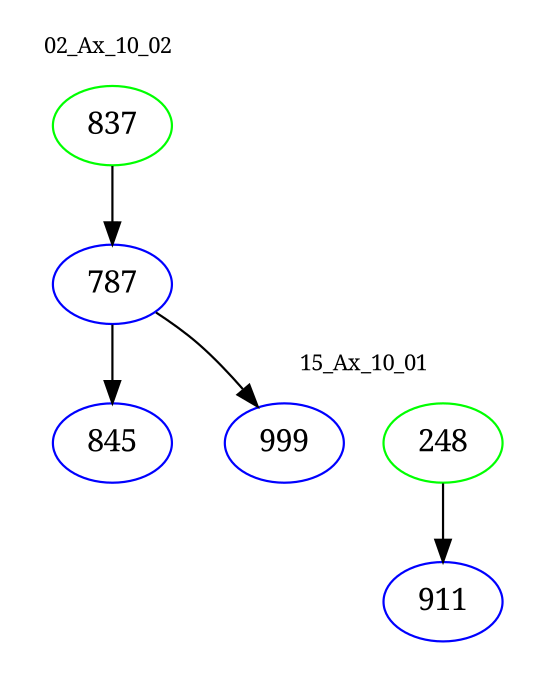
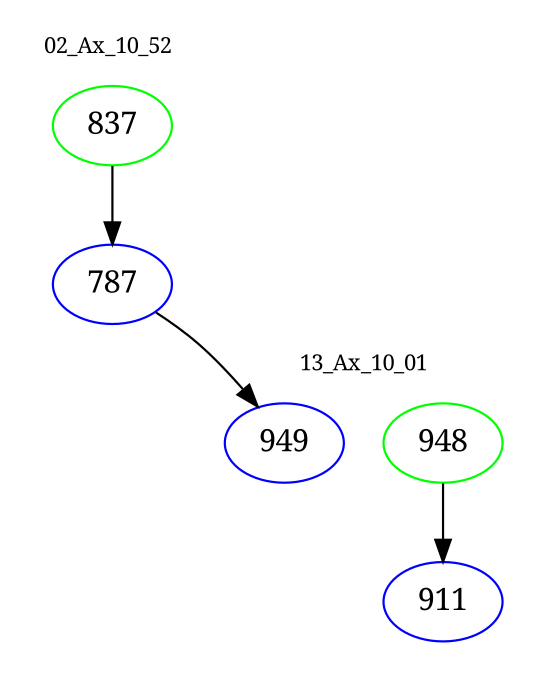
cluster "02_Ax_10_02": label "02_Ax_10_02" -> "02_Ax_10_52"
cluster "15_Ax_10_01": label "15_Ax_10_01" -> "13_Ax_10_01"
node "845": removed
node "999": label "999" -> "949"
node "248": label "248" -> "948"
